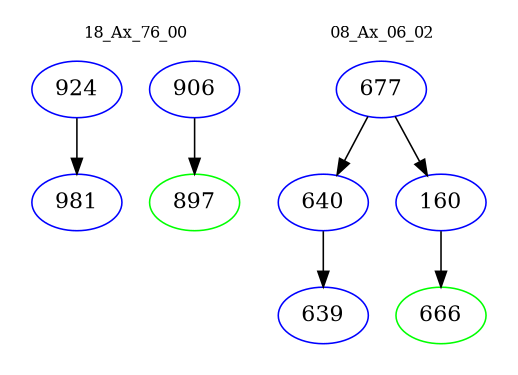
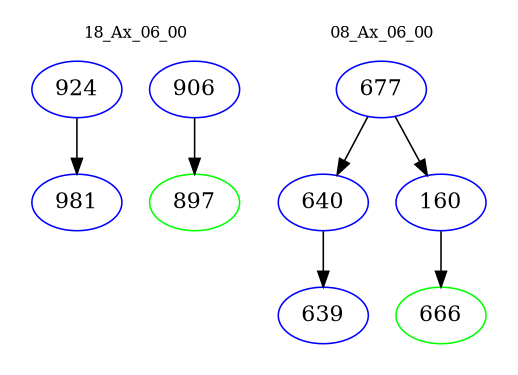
cluster "18_Ax_76_00": label "18_Ax_76_00" -> "18_Ax_06_00"
cluster "08_Ax_06_02": label "08_Ax_06_02" -> "08_Ax_06_00"
